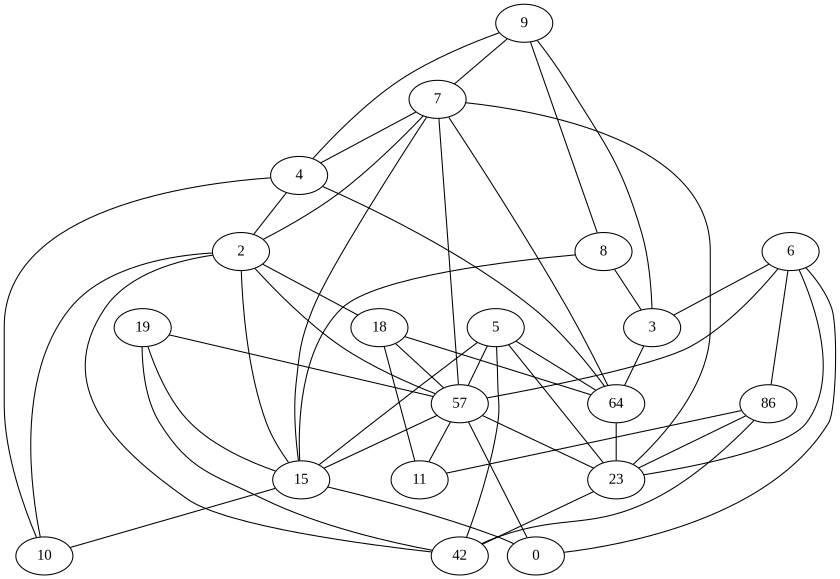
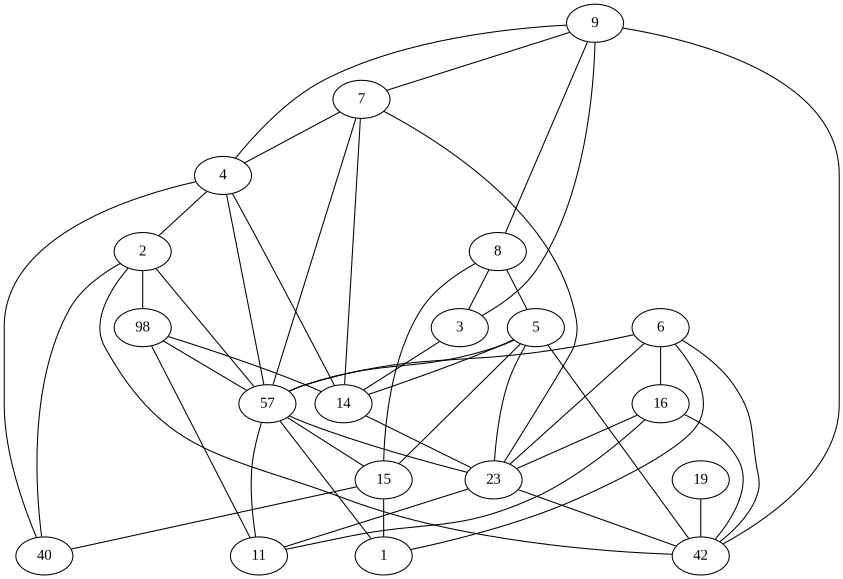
edge "7" -- "2": removed
edge "9" -- "42": added
edge "7" -- "15": removed
edge "8" -- "5": added
edge "6" -- "3": now "6" -- "42"
node "18": label "18" -> "98"
edge "19" -- "57": now "4" -- "57"
edge "2" -- "15": removed
node "64": label "64" -> "14"
node "86": label "86" -> "16"
edge "19" -- "15": removed
edge "23" -- "11": added
node "10": label "10" -> "40"
node "0": label "0" -> "1"
